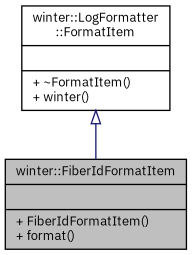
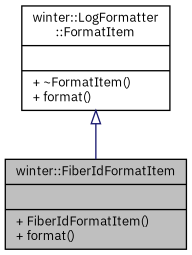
node "winter::LogFormatter": text "+ winter()" -> "+ format()"
